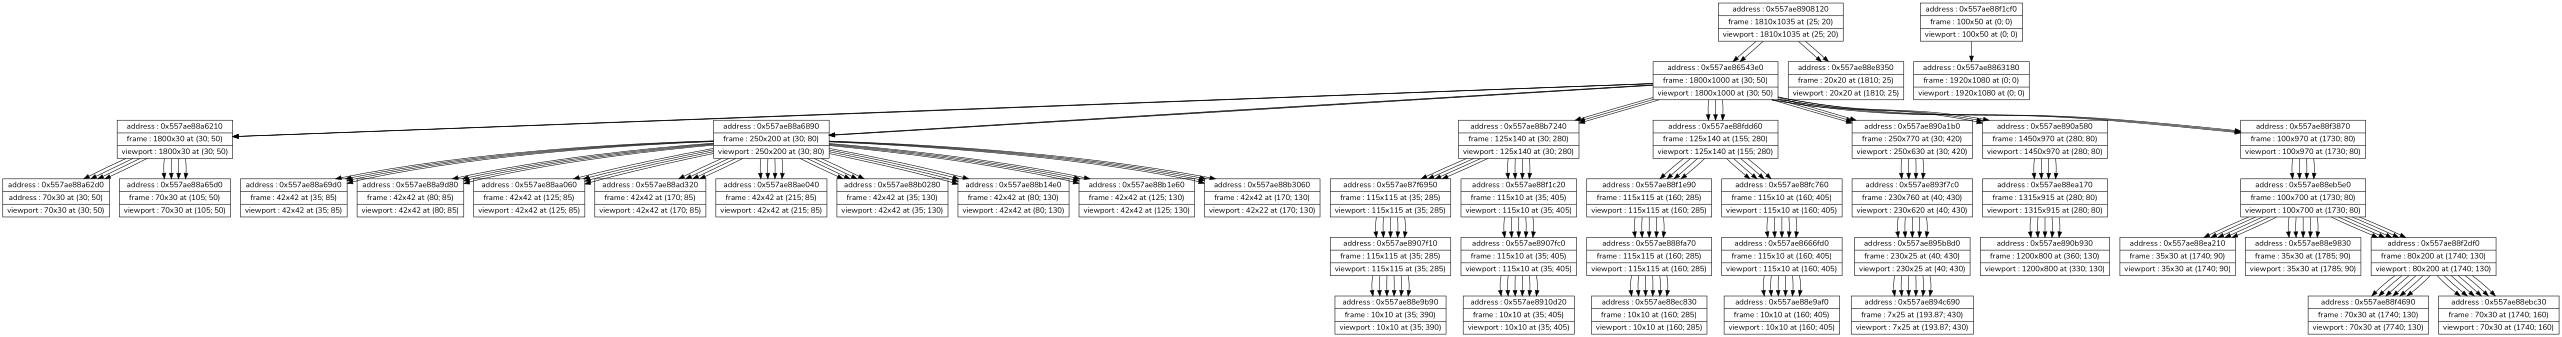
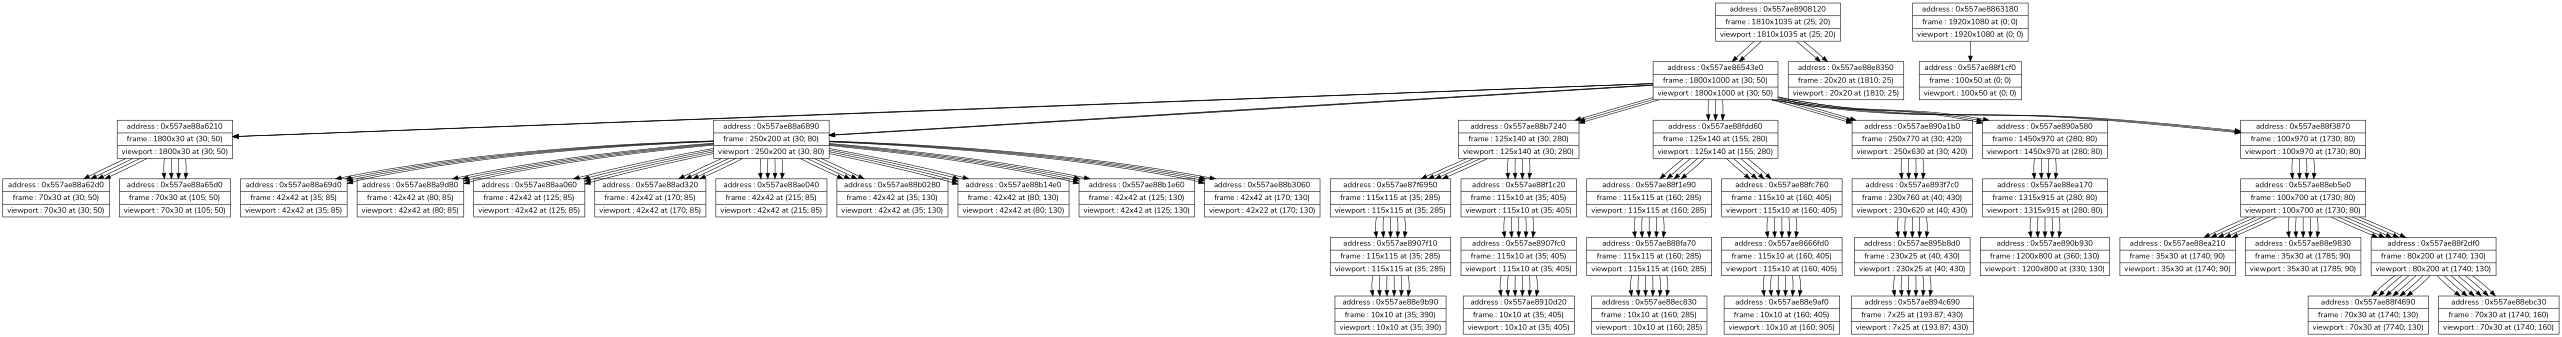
edge "address : 0x557ae88f1cf0" -> "address : 0x557ae8863180": reversed
node "address : 0x557ae88a62d0": text "address : 70x30 at (30; 50)" -> "frame : 70x30 at (30; 50)"
node "address : 0x557ae88e9af0": text "viewport : 10x10 at (160; 405)" -> "viewport : 10x10 at (160; 905)"
